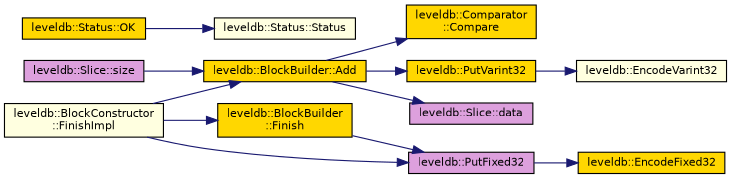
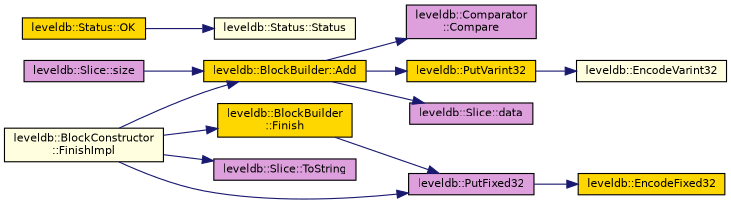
node "leveldb::Comparator ::Compare": fillcolor gold -> plum
node "leveldb::Slice::ToString": added
